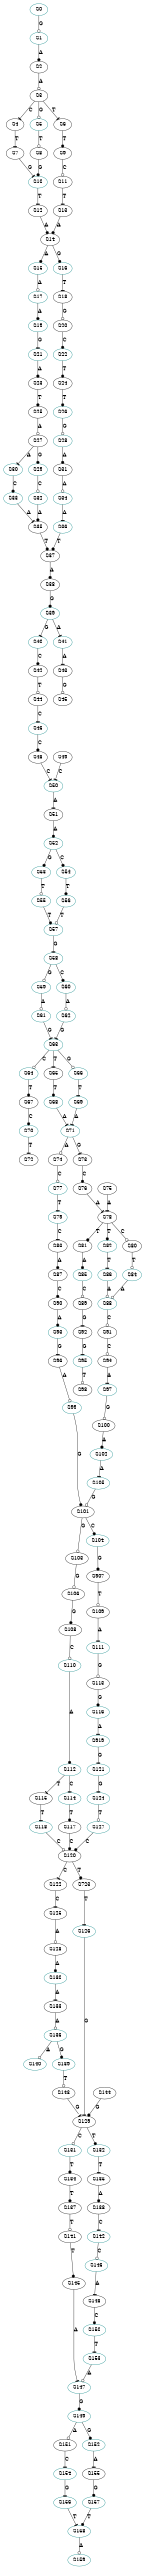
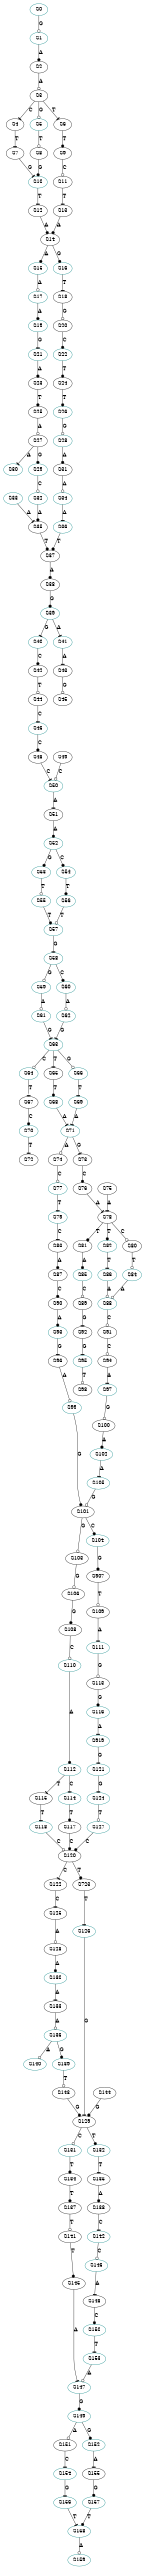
edge "S30" -> "S33": removed, label "C"
edge "S49" -> "S50": arrowhead tee -> odot
edge "S64" -> "S67": arrowhead dot -> tee
edge "S143" -> "S129": arrowhead tee -> dot
